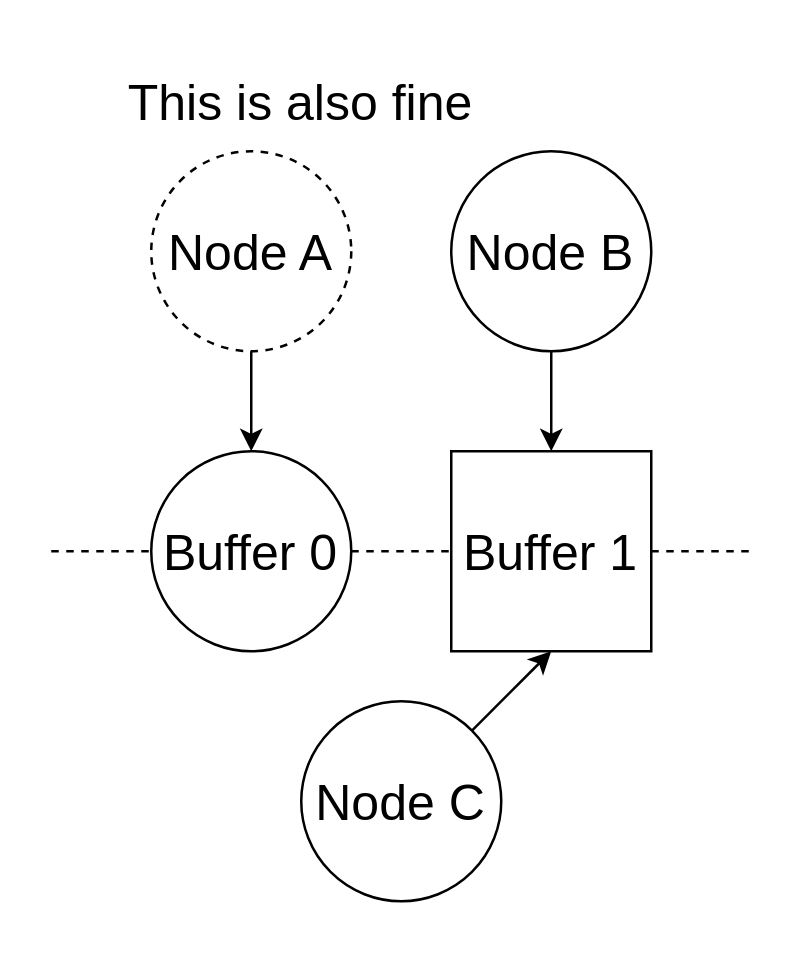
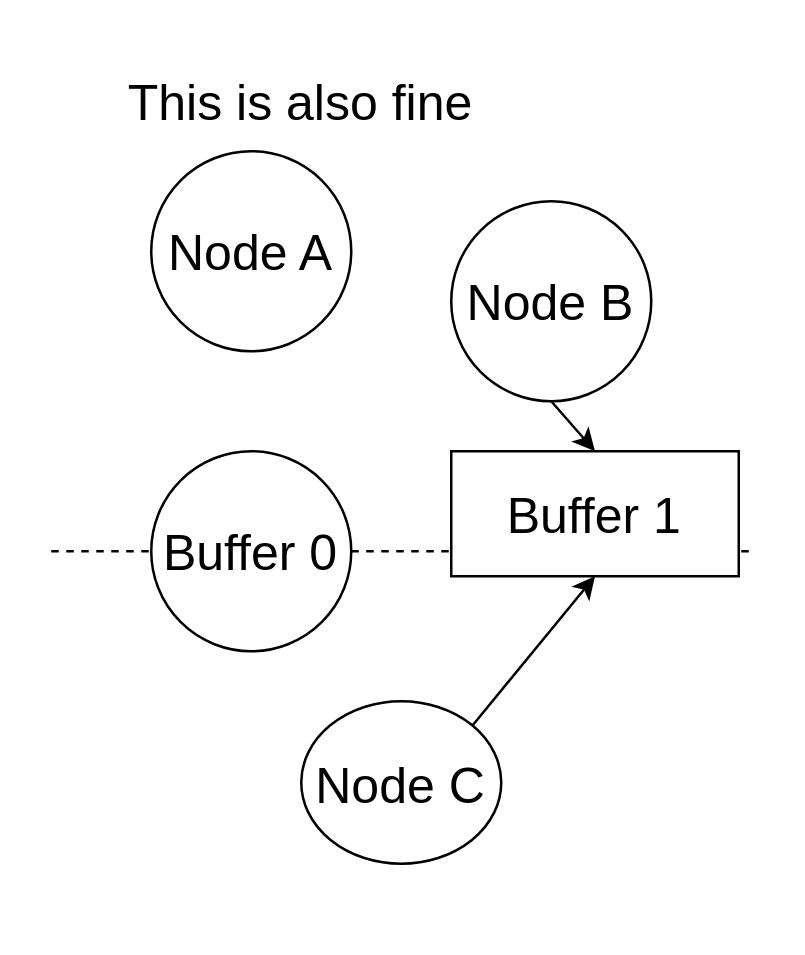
node "Node A": style dashed -> solid
node "Node B": moved (551, 251) -> (551, 301)
edge "Node A" -> "Buffer 0": removed
node "Buffer 1": size 200x200 -> 288x125
node "Node C": size 200x200 -> 200x163
